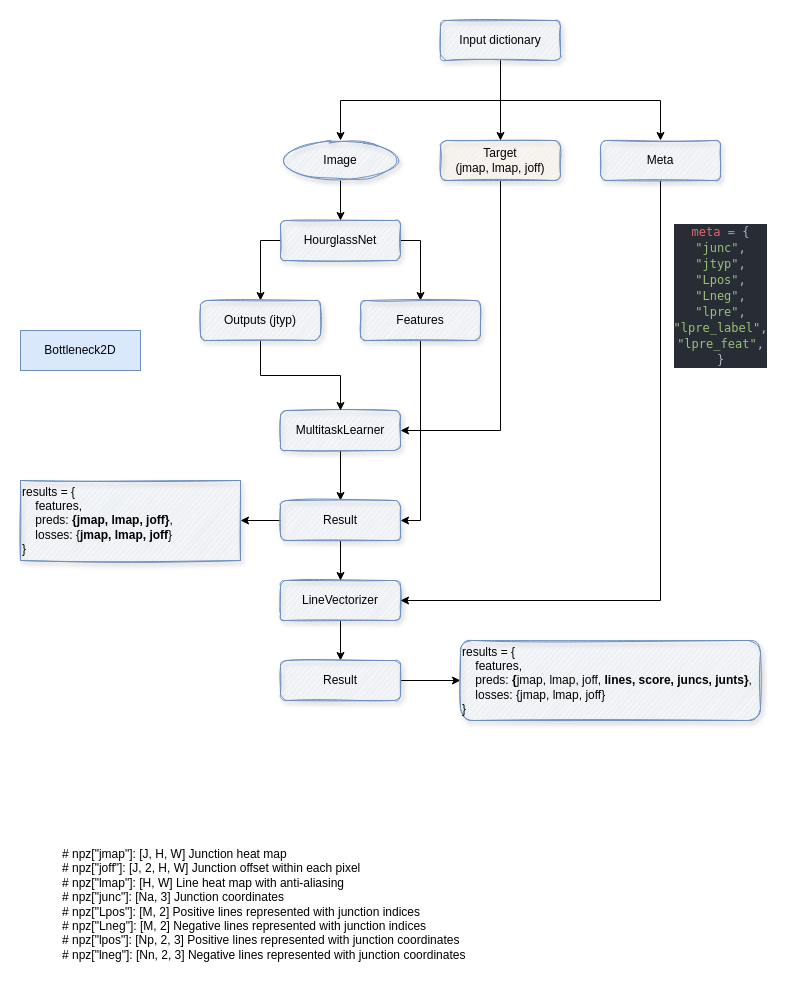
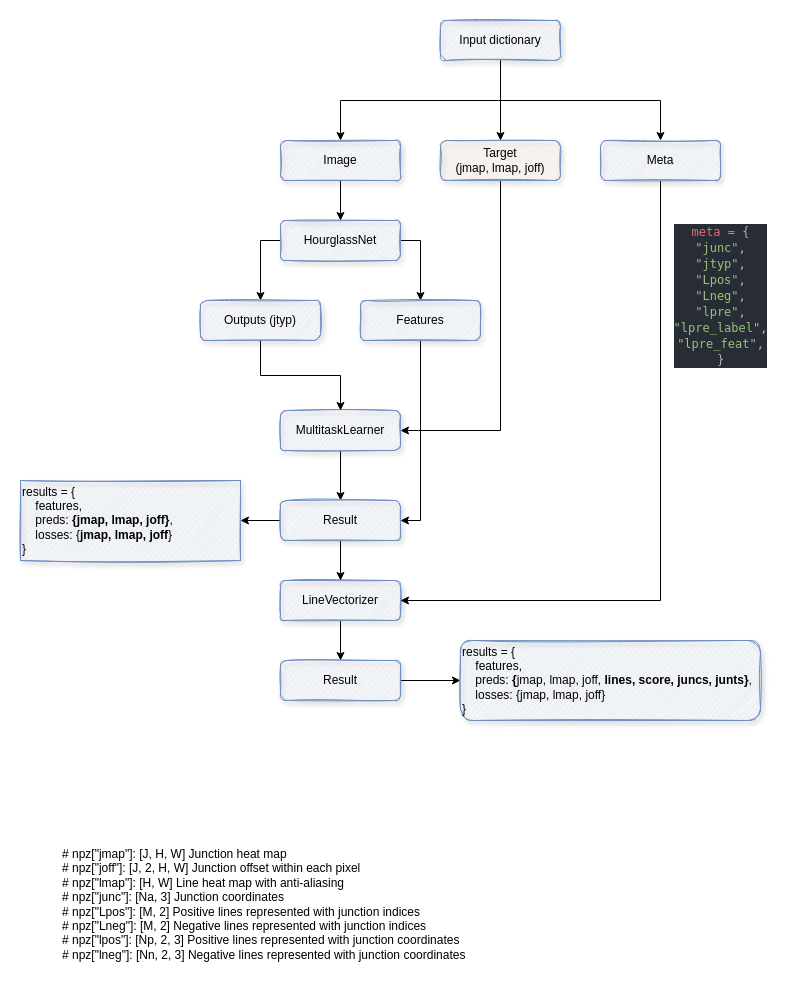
node "Image": shape ellipse -> rounded rectangle
node "Bottleneck2D": removed
